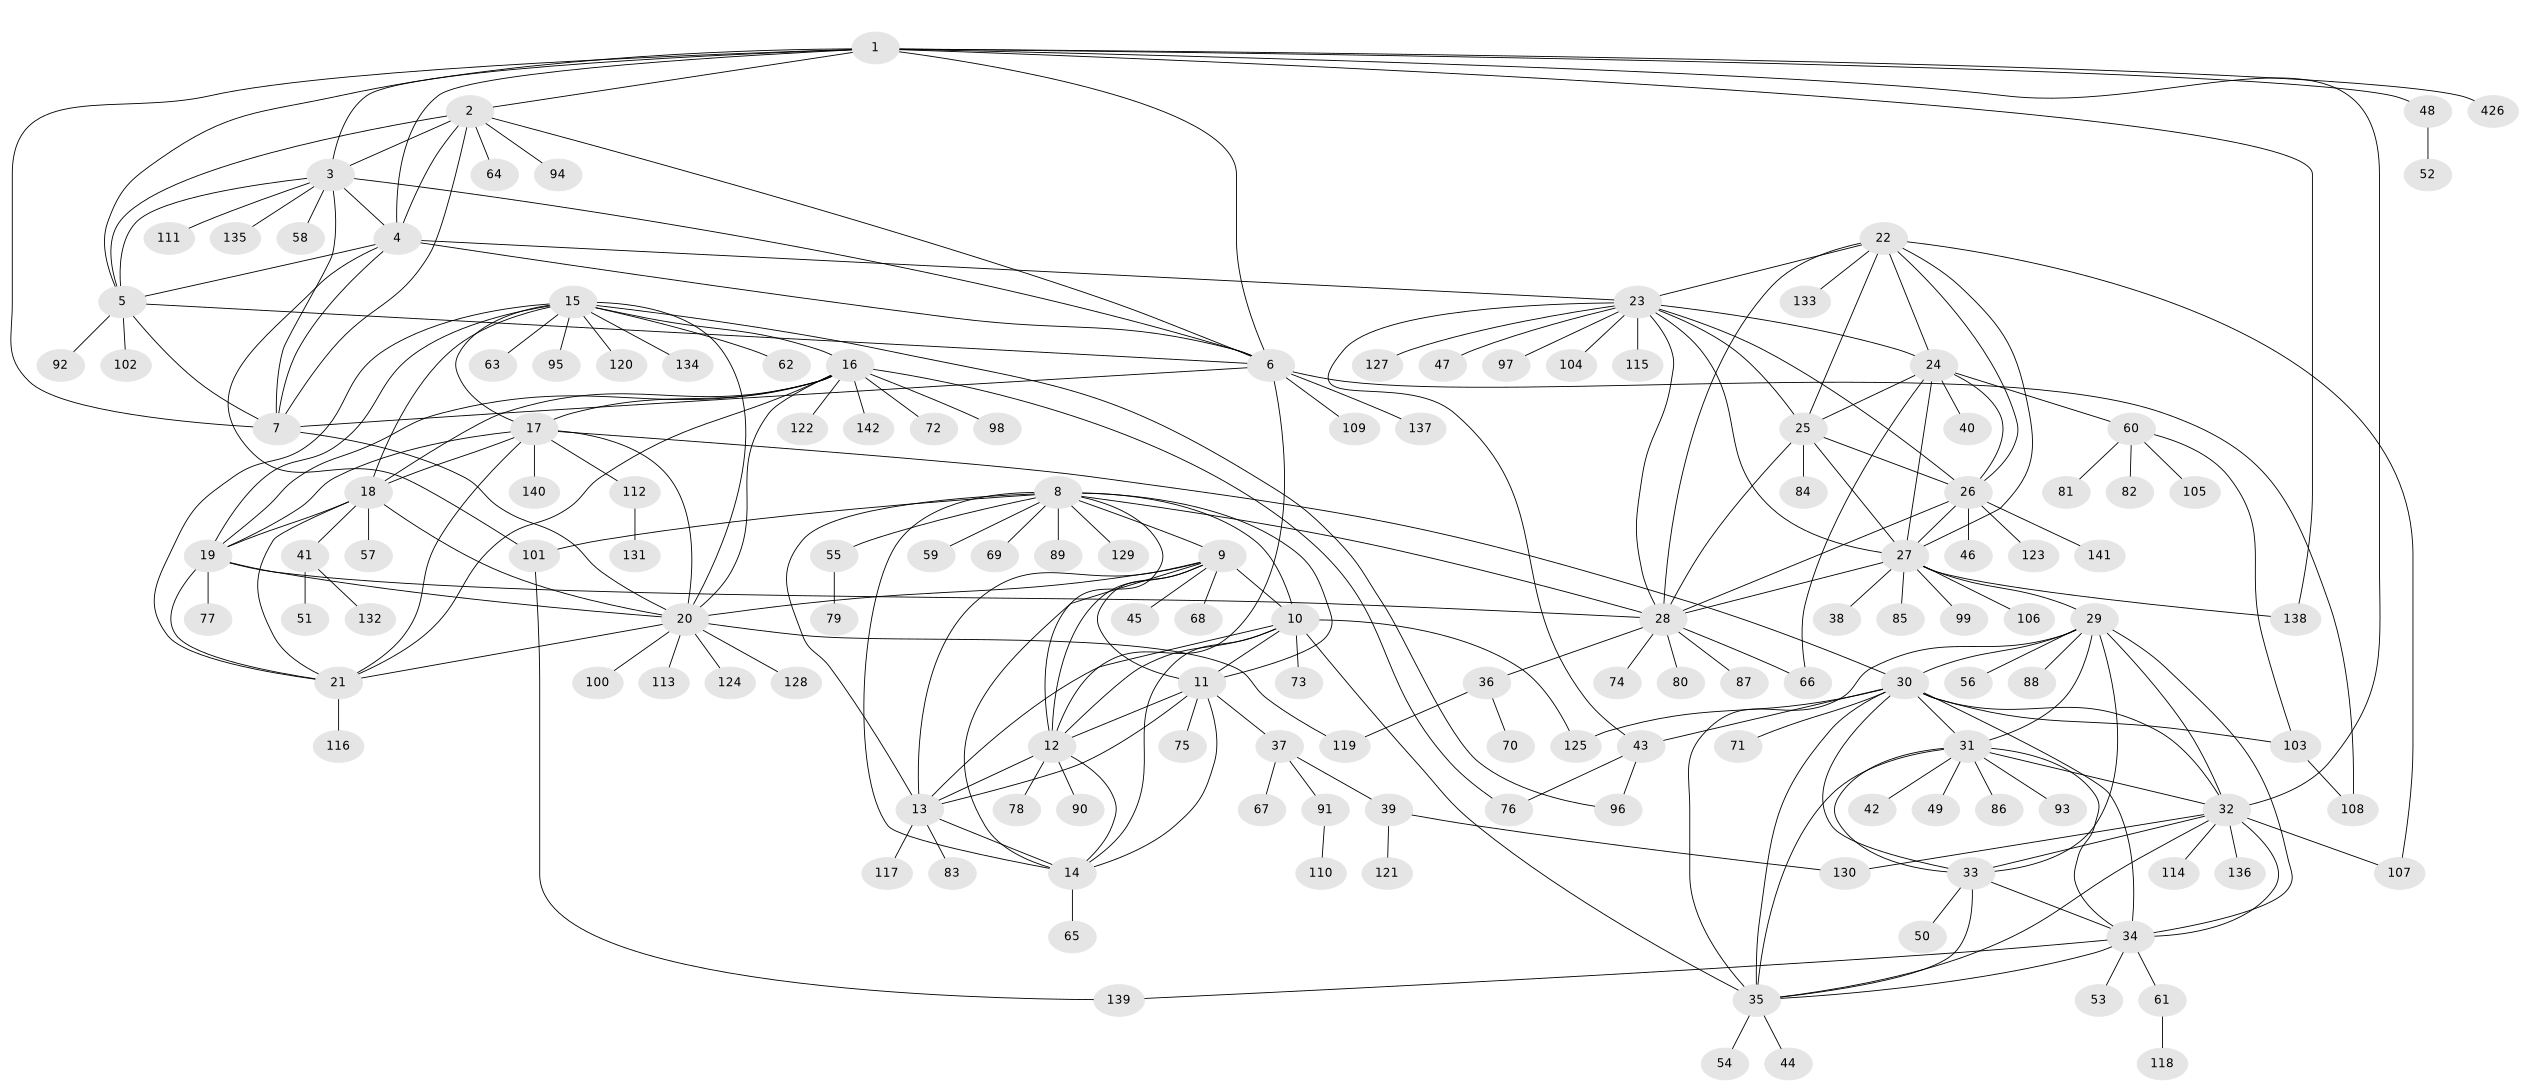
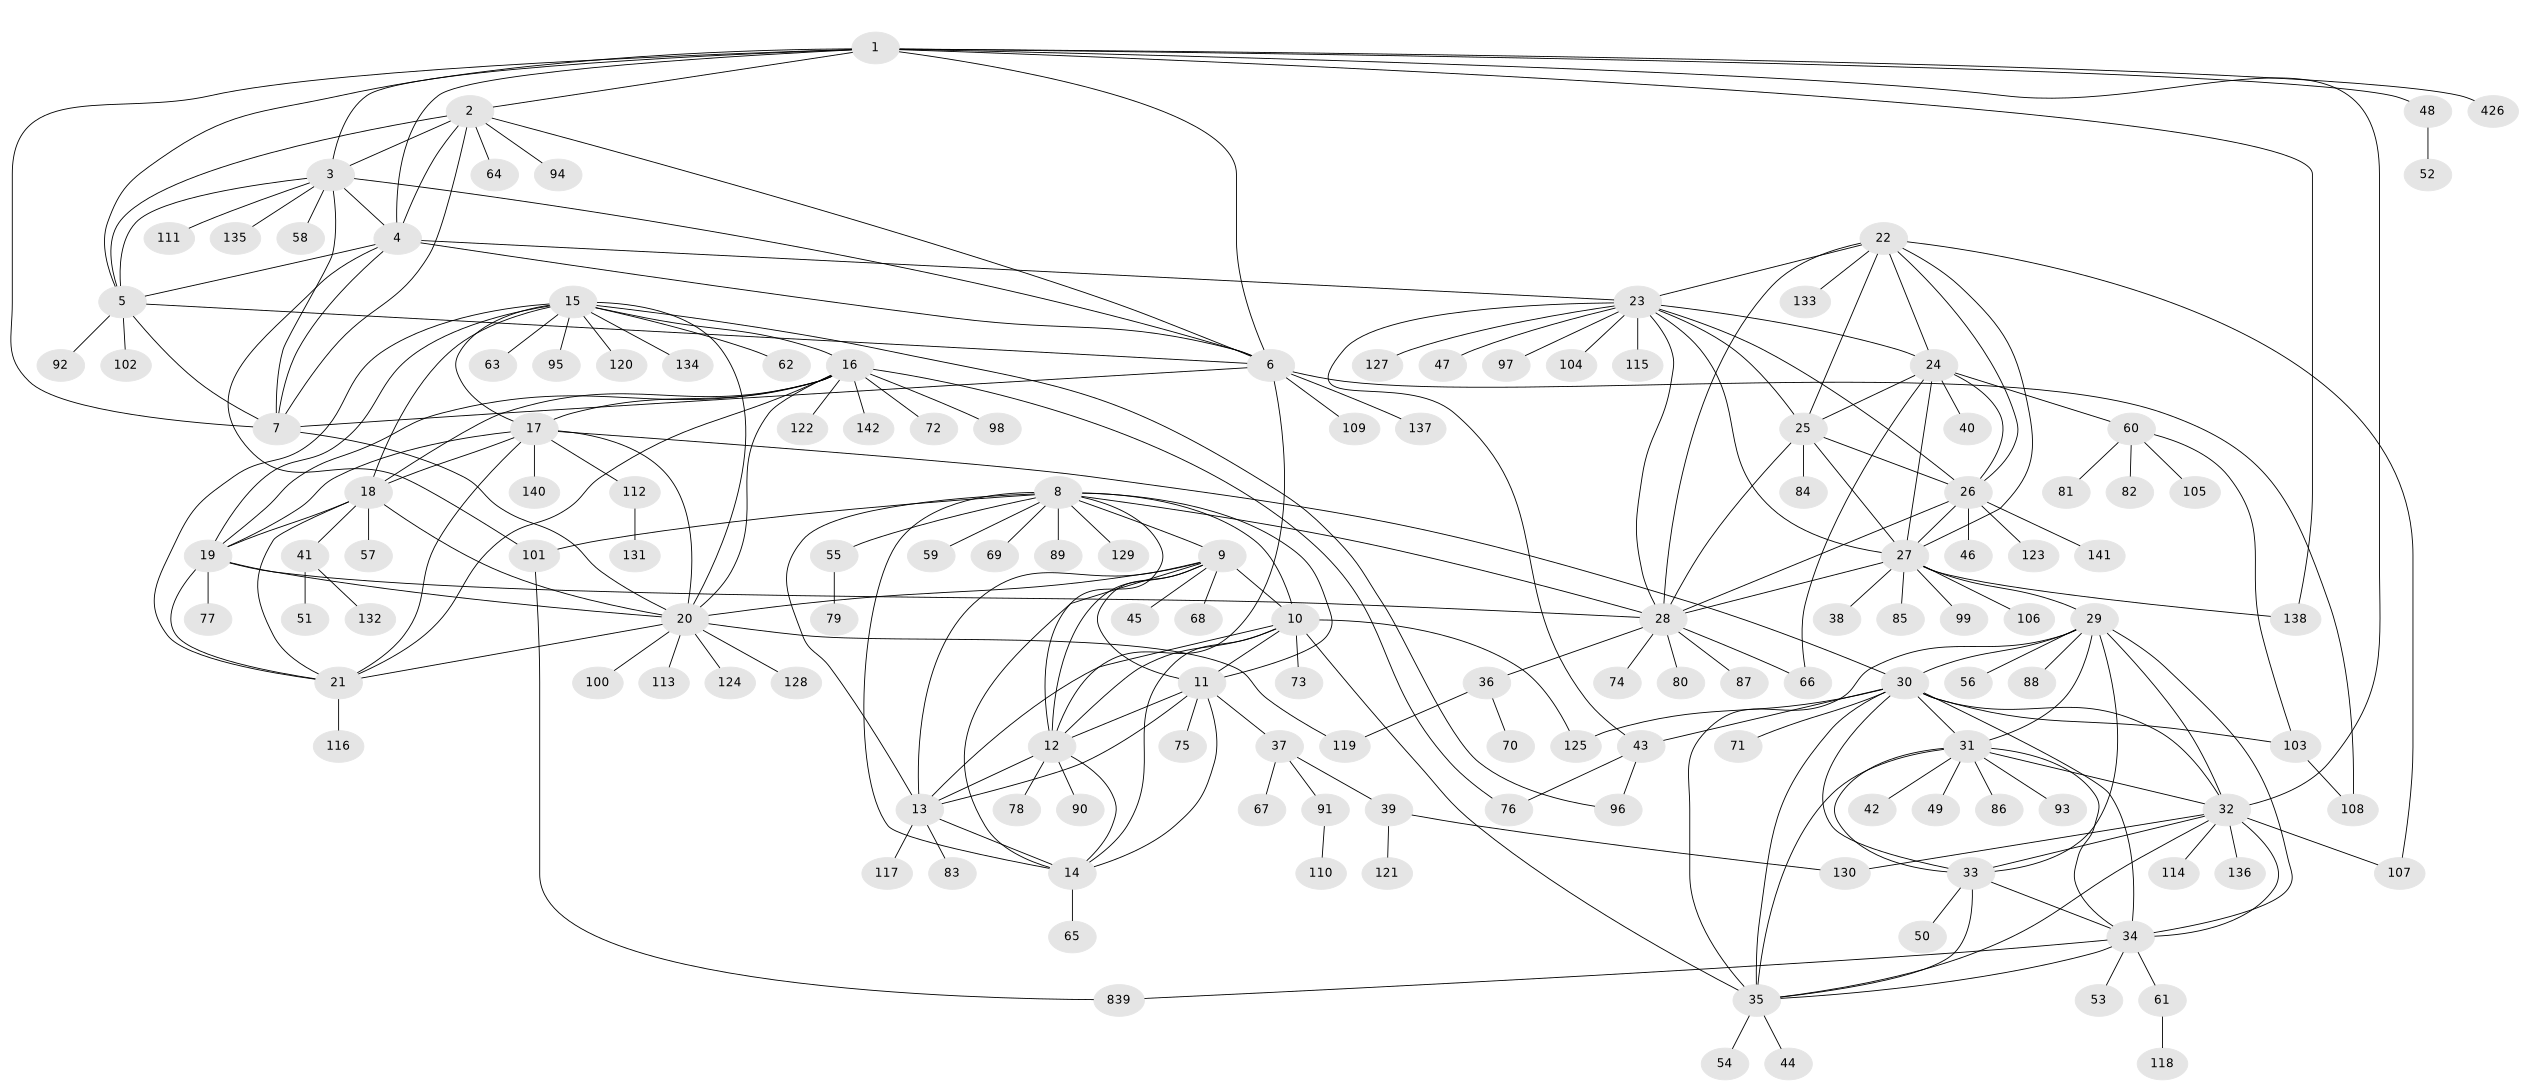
node "139": label "139" -> "839"
